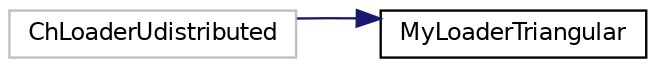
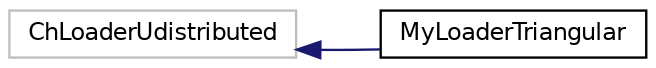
edge "ChLoaderUdistributed" -> "MyLoaderTriangular": reversed
